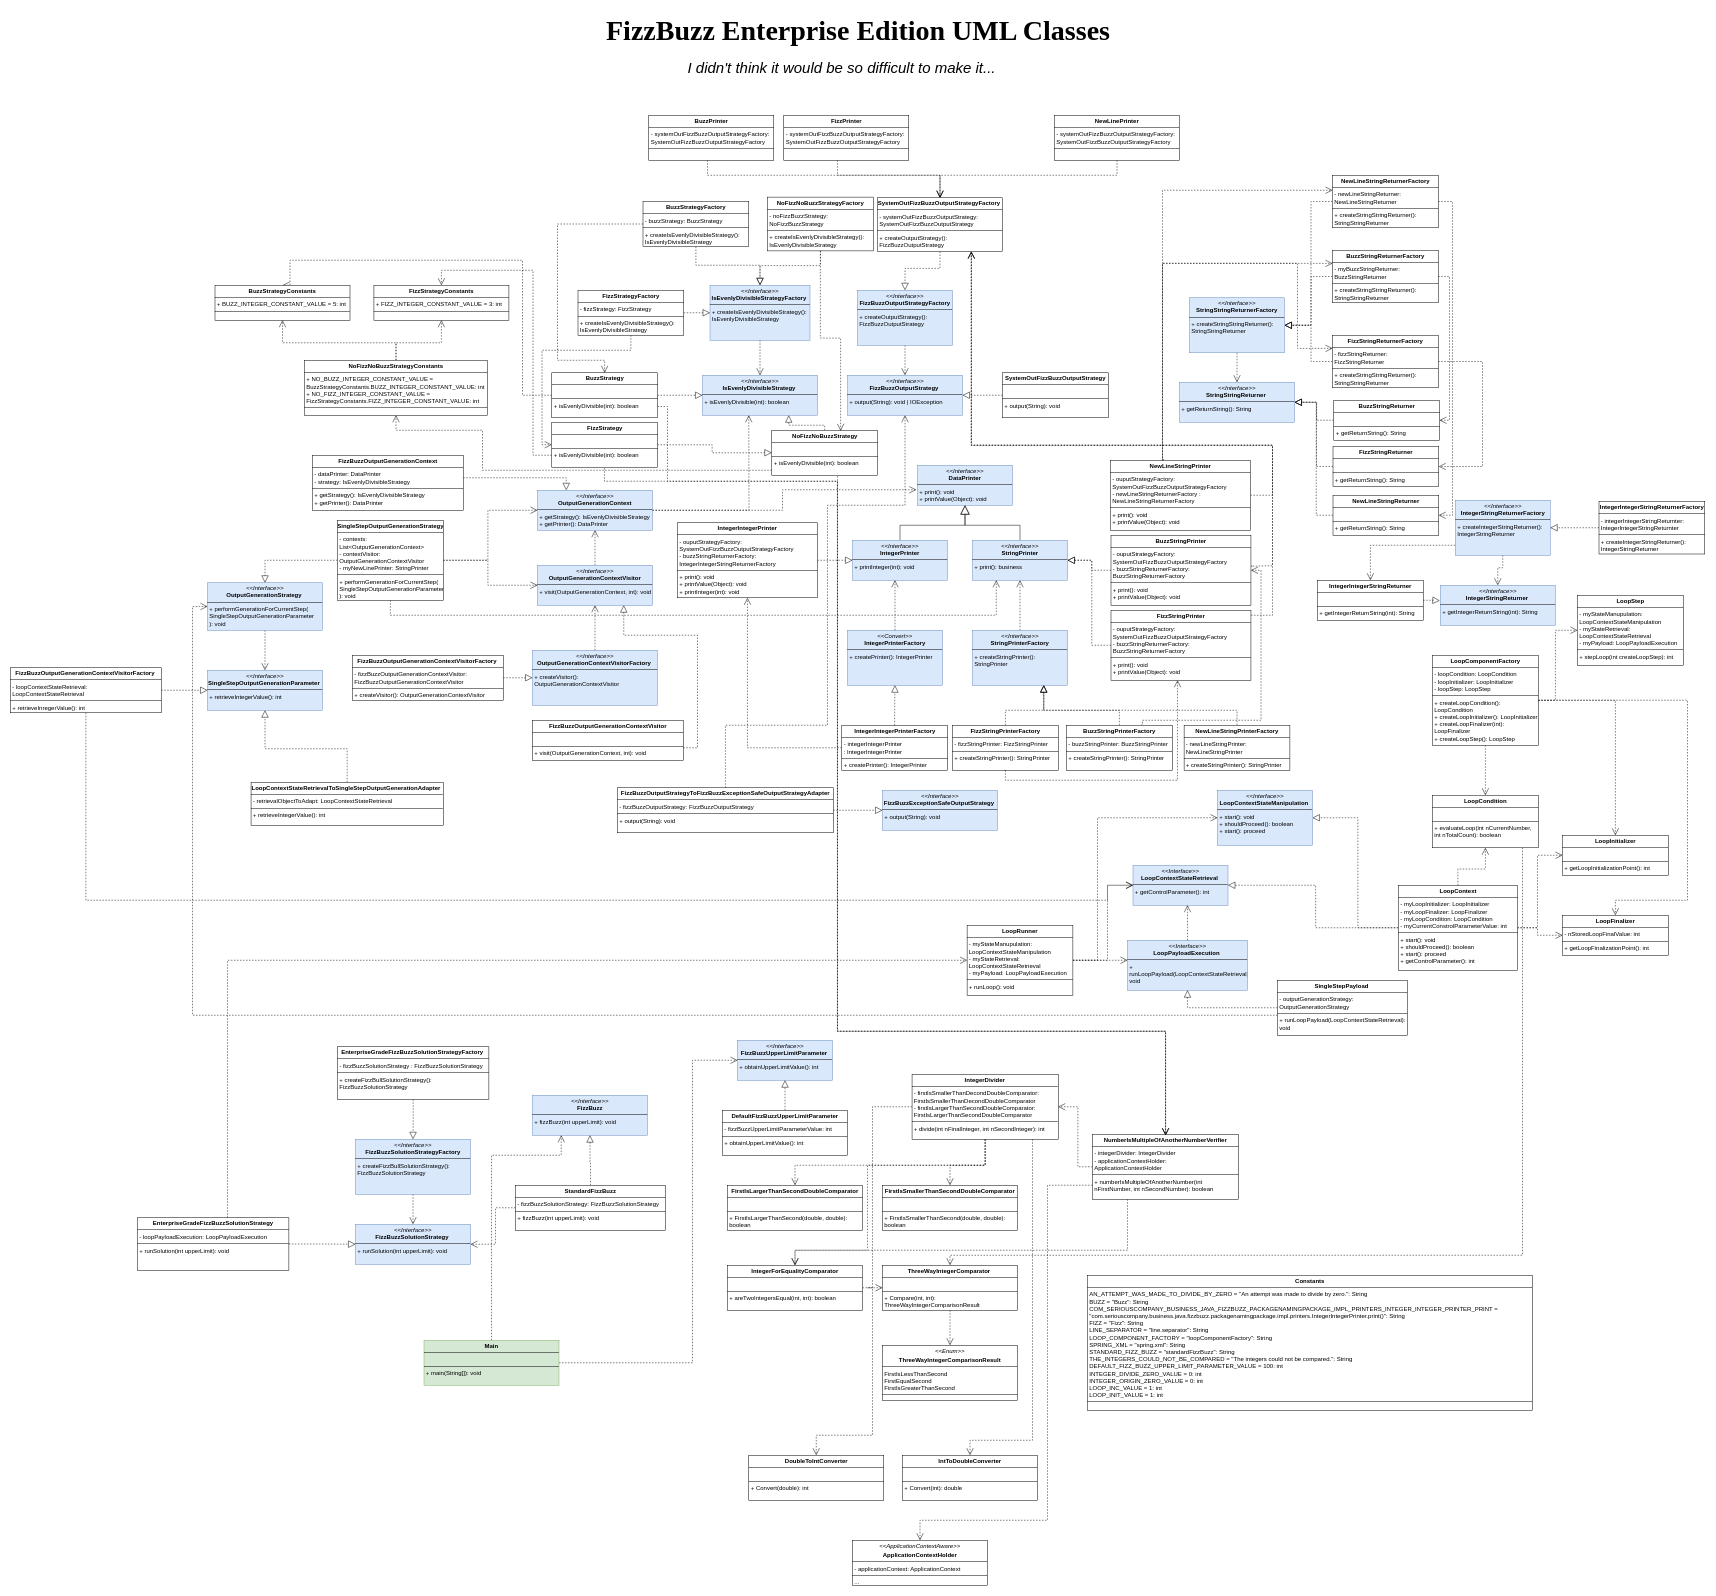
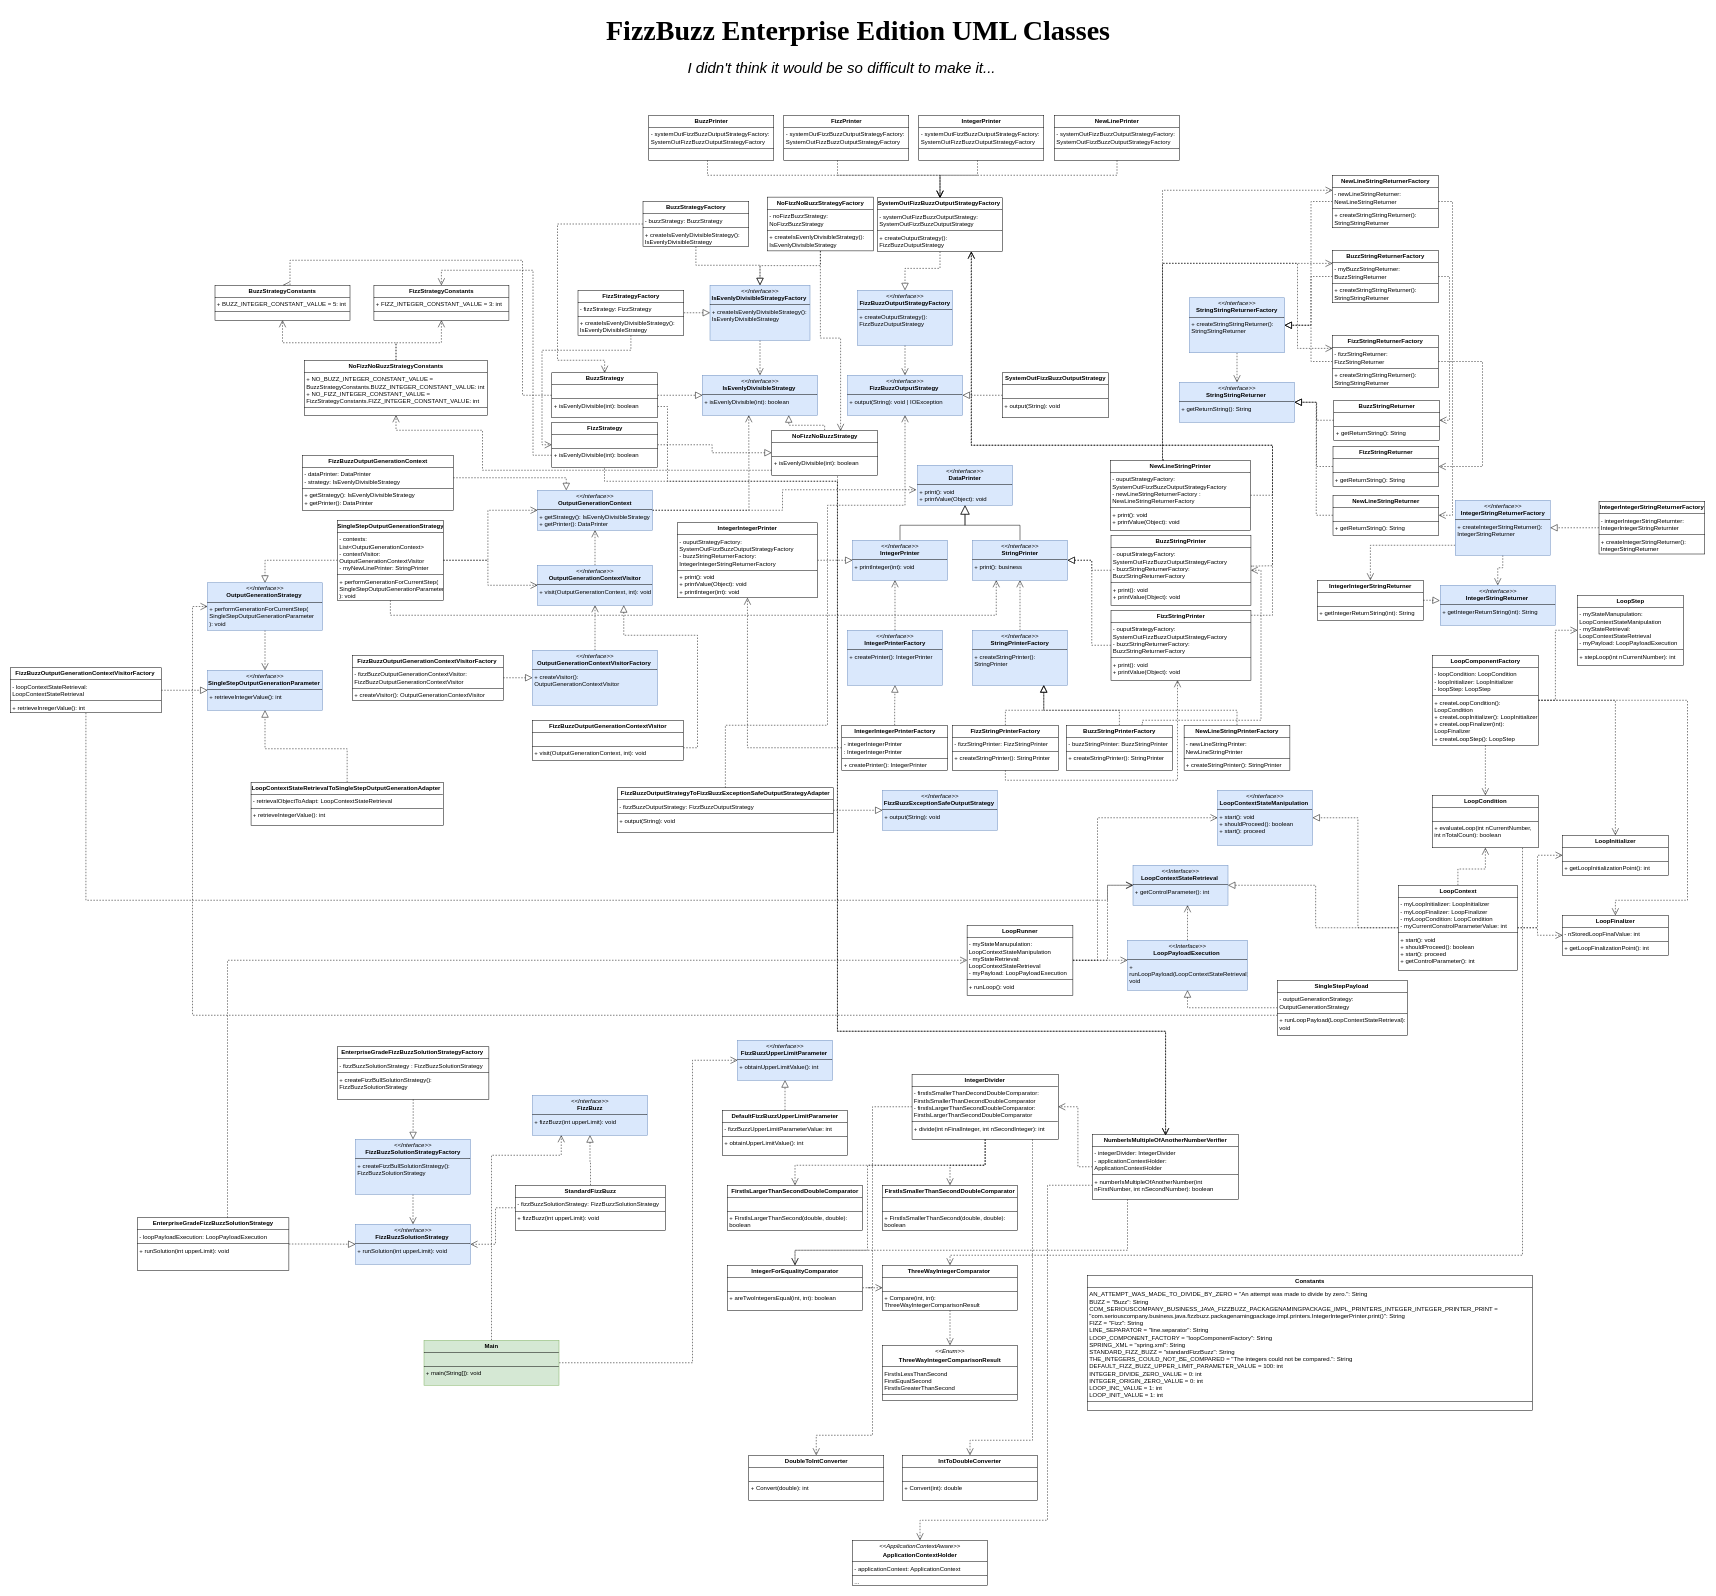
node "IntegerPrinter - systemOutFizzBuzzOutputStrategyFactory: SystemOutFizzBuzzOutputStrategyFactory": added
edge "IntegerPrinter - systemOutFizzBuzzOutputStrategyFactory: SystemOutFizzBuzzOutputStrategyFactory" -> "SystemOutFizzBuzzOutputStrategyFactory - systemOutFizzBuzzOutputStrategy: SystemOutFizzBuzzOutputStrategy + createOutputStrategy(): FizzBuzzOutputStrategy": added
node "FizzBuzzOutputGenerationContext - dataPrinter: DataPrinter - strategy: IsEvenlyDivisibleStrategy + getStrategy(): IsEvenlyDivisibleStrategy + getPrinter(): DataPrinter": moved (388, 483) -> (378, 483)
node "LoopStep - myStateManupulation: LoopContextStateManipulation - myStateRetrieval: LoopContextStateRetrieval - myPayload: LoopPayloadExecution + stepLoop(int createLoopStep): int": label "LoopStep - myStateManupulation: LoopContextStateManipulation - myStateRetrieval: LoopContextStateRetrieval - myPayload: LoopPayloadExecution + stepLoop(int createLoopStep): int" -> "LoopStep - myStateManupulation: LoopContextStateManipulation - myStateRetrieval: LoopContextStateRetrieval - myPayload: LoopPayloadExecution + stepLoop(int nCurrentNumber): int"
node "<<Convert>> IntegerPrinterFactory + createPrinter(): IntegerPrinter": label "<<Convert>> IntegerPrinterFactory + createPrinter(): IntegerPrinter" -> "<<Interface>> IntegerPrinterFactory + createPrinter(): IntegerPrinter"
